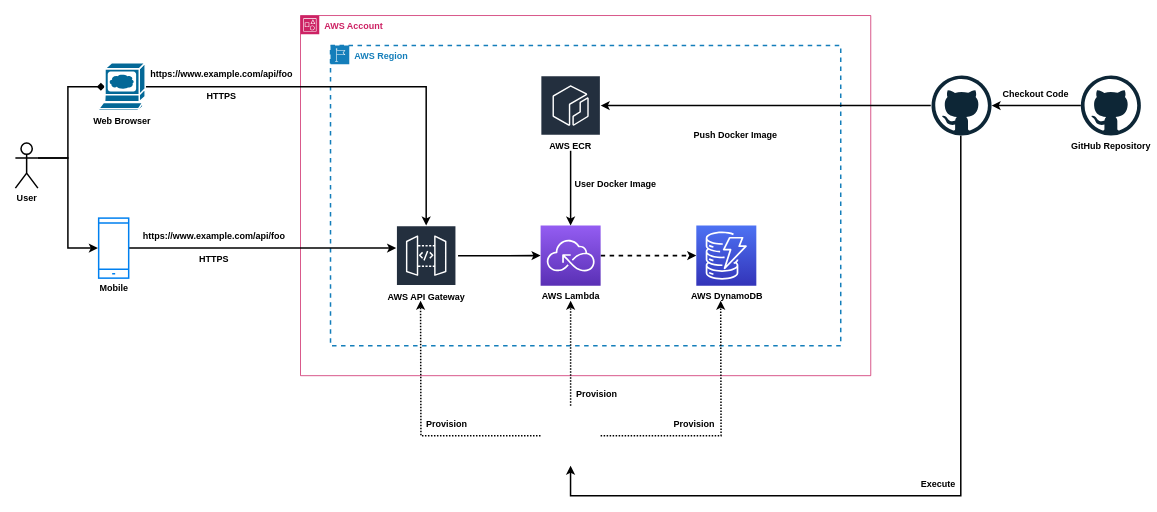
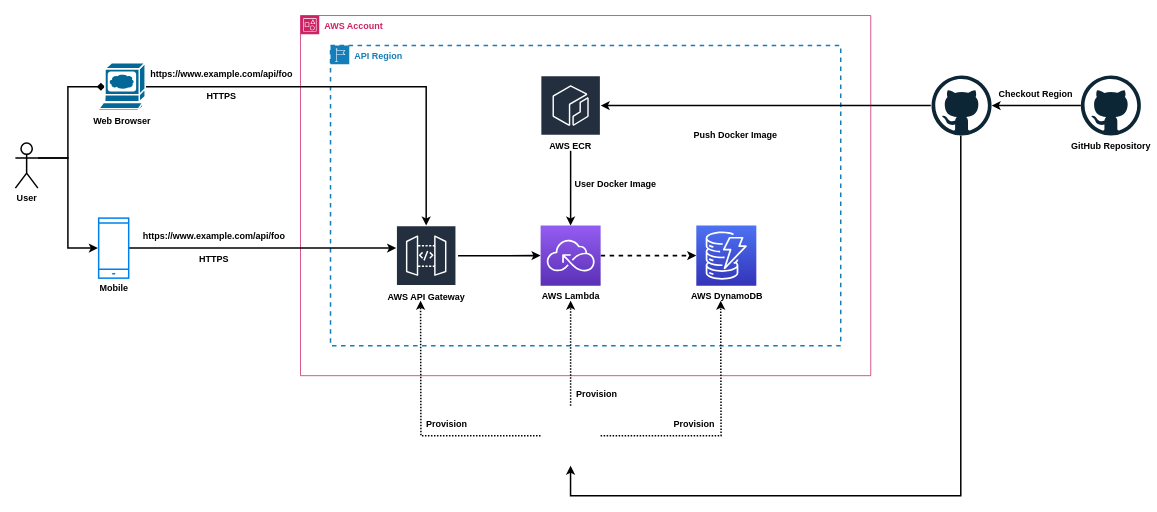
node "AWS Region": label "AWS Region" -> "API Region"
node "Checkout Code": label "Checkout Code" -> "Checkout Region"
node "Execute": removed
